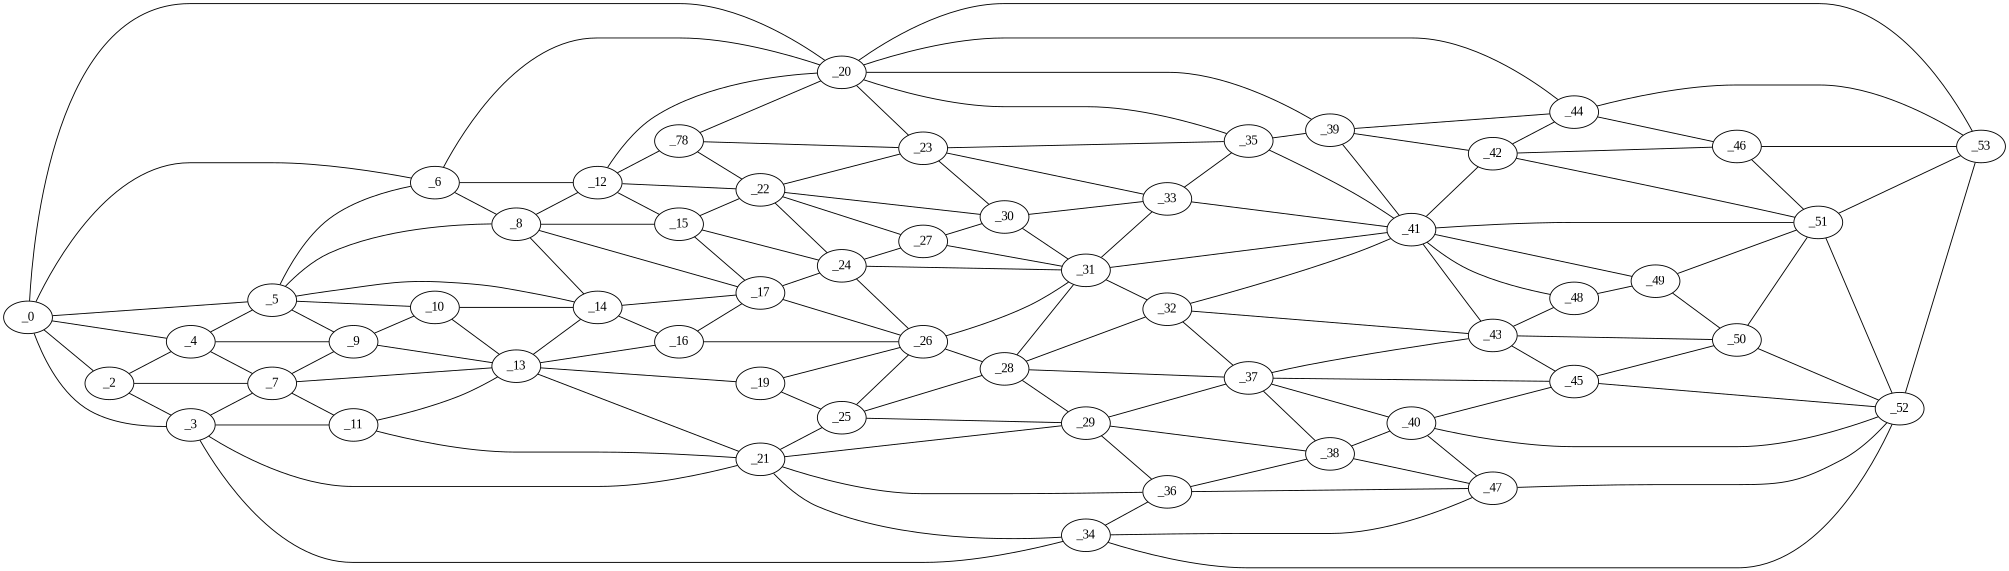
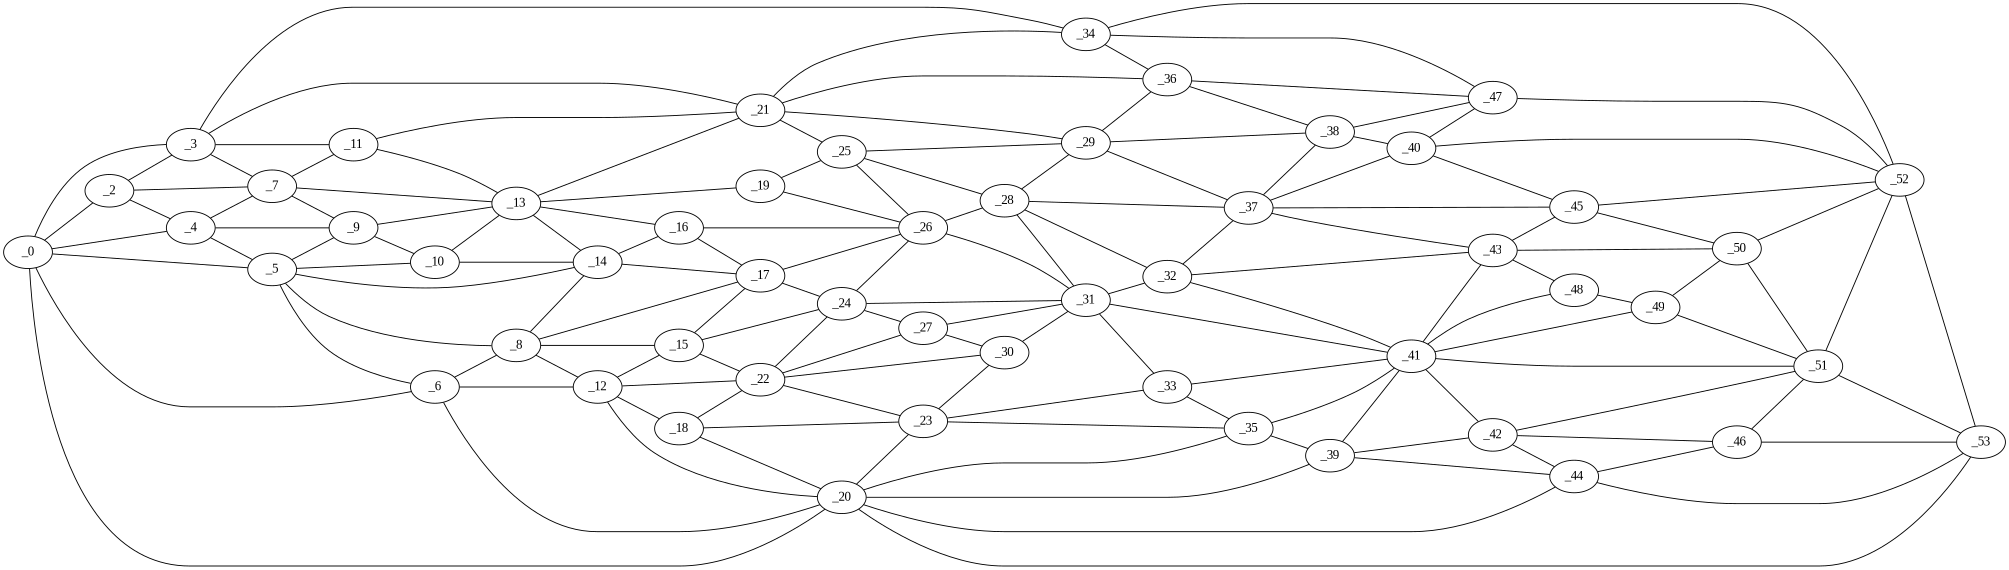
node "_78": label "_78" -> "_18"
edge "_33" -- "_30": removed
